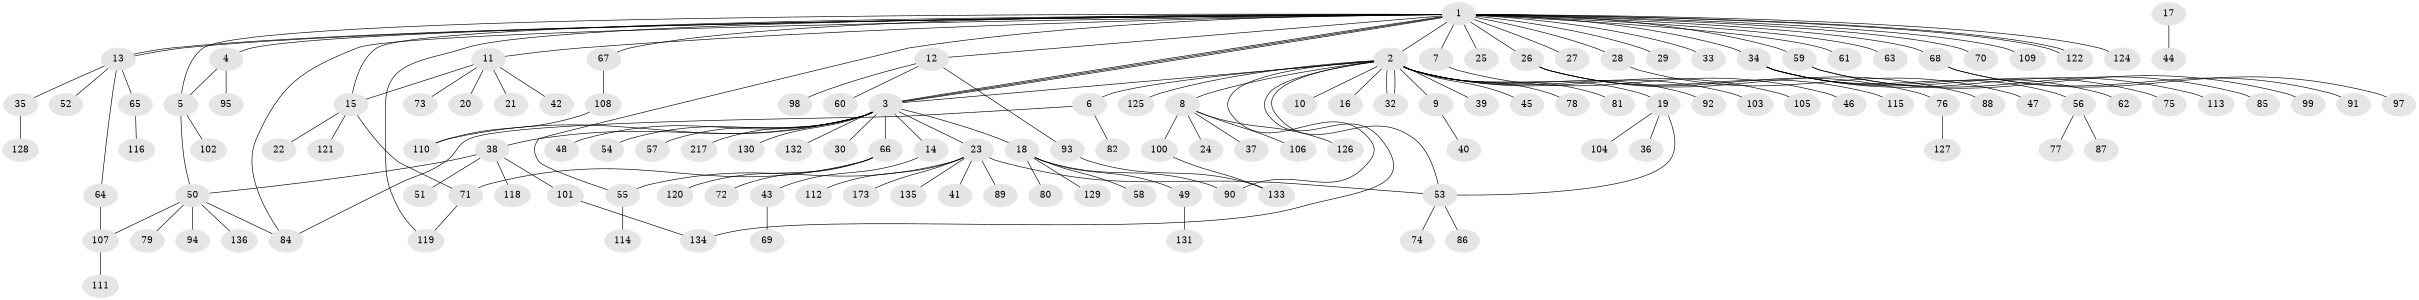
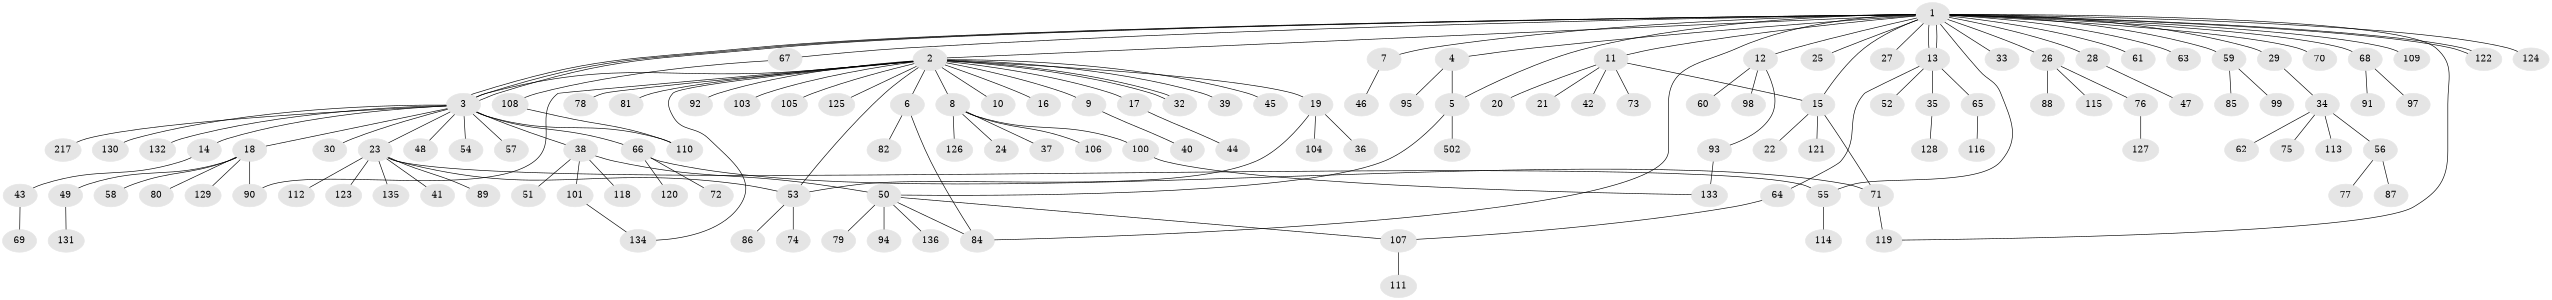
edge "1" -- "34": now "29" -- "34"
edge "2" -- "17": added
node "102": label "102" -> "502"
node "173": label "173" -> "123"
